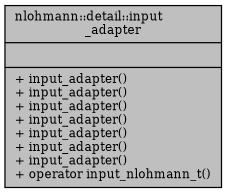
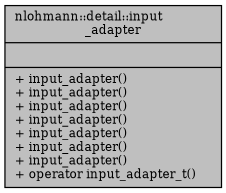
node "nlohmann::detail::input": text "+ operator input_nlohmann_t()" -> "+ operator input_adapter_t()"
